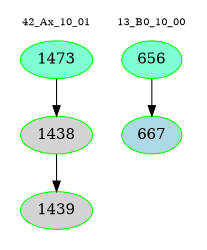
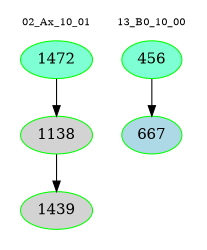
cluster "42_Ax_10_01": label "42_Ax_10_01" -> "02_Ax_10_01"
node "1473": label "1473" -> "1472"
node "656": label "656" -> "456"
node "1438": label "1438" -> "1138"
